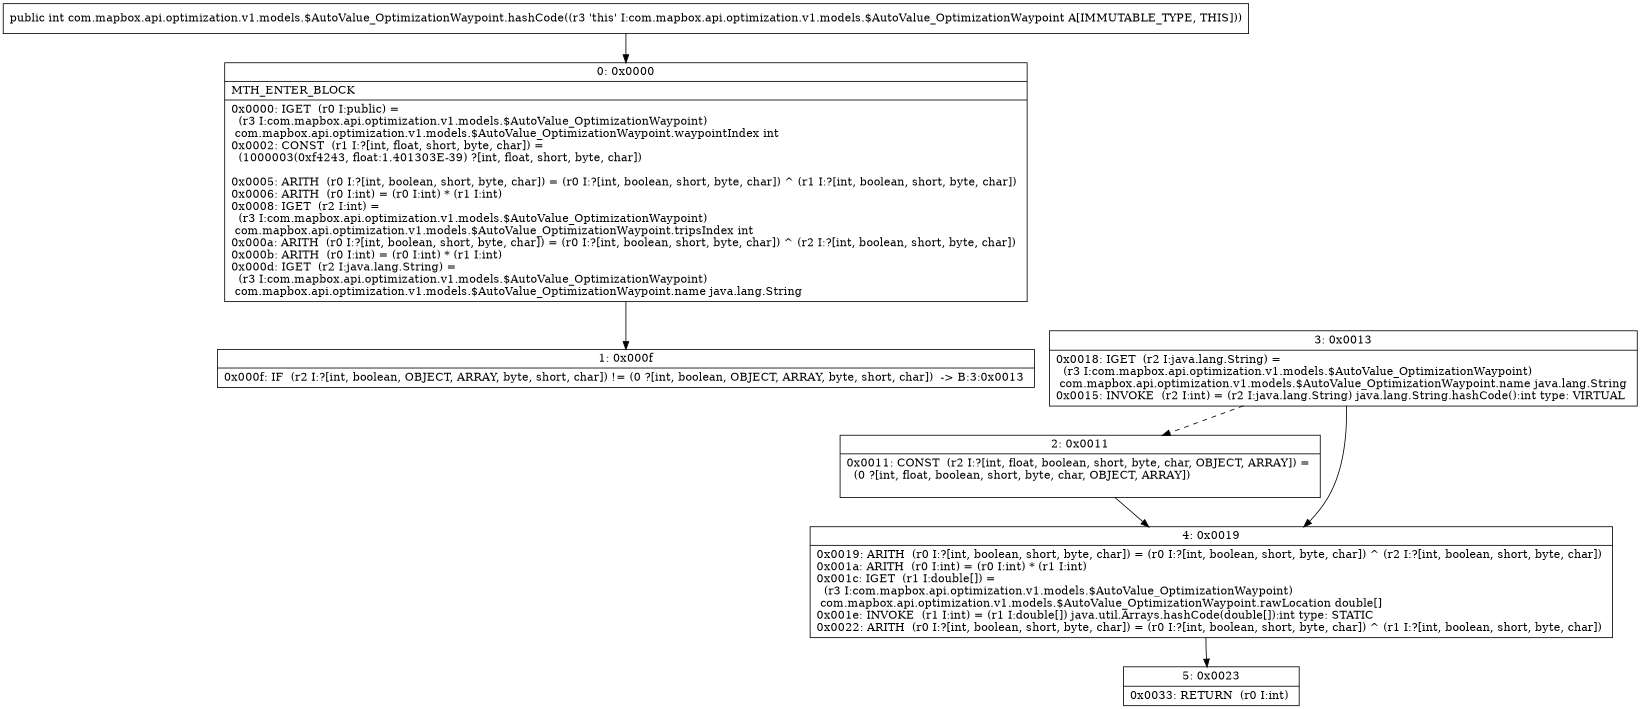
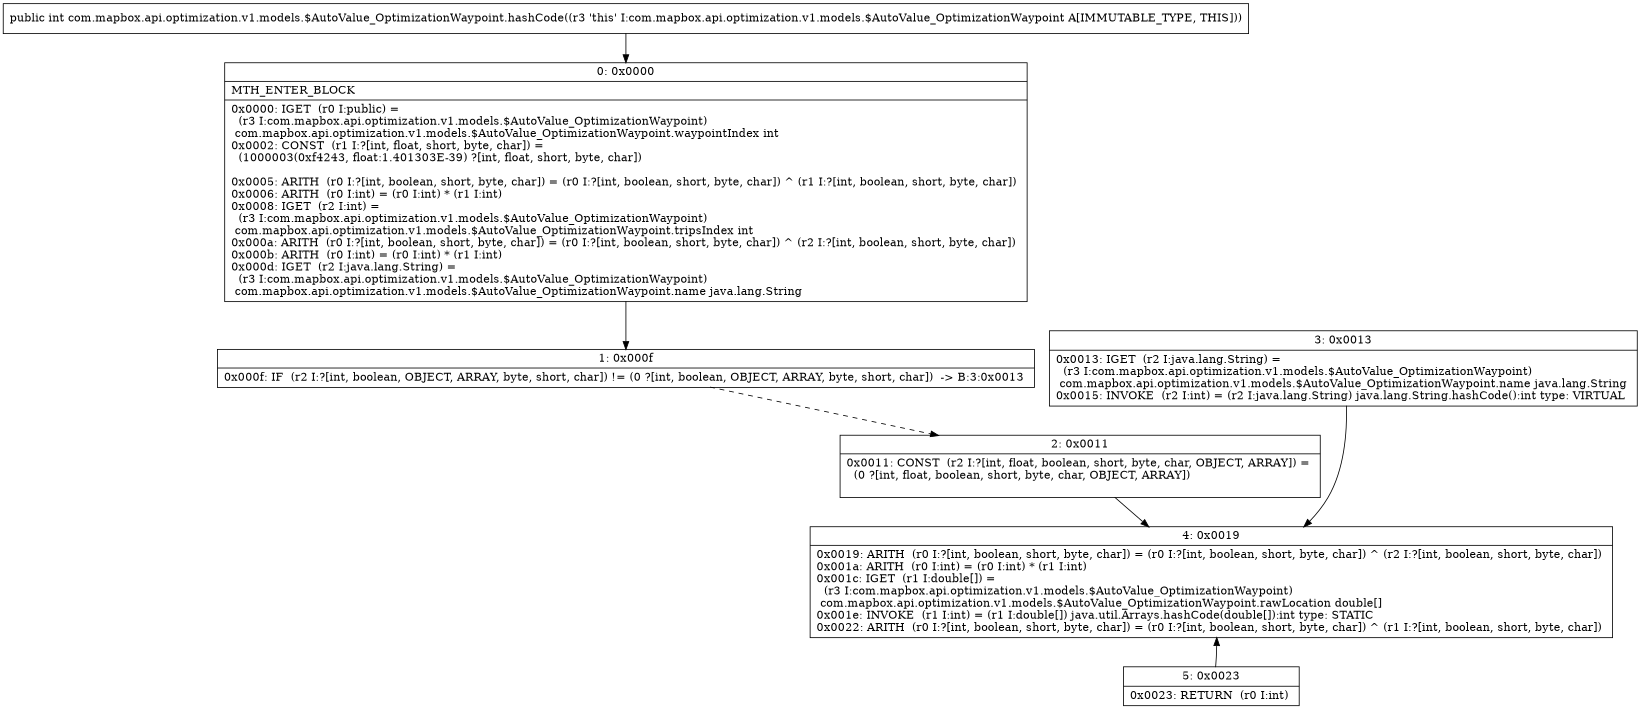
node "3: 0x0013": text "0x0018: IGET  (r2 I:java.lang.String) =" -> "0x0013: IGET  (r2 I:java.lang.String) ="
edge "3: 0x0013" -> "2: 0x0011": now "1: 0x000f" -> "2: 0x0011"
edge "4: 0x0019" -> "5: 0x0023": reversed
node "5: 0x0023": text "0x0033: RETURN  (r0 I:int)" -> "0x0023: RETURN  (r0 I:int)"
